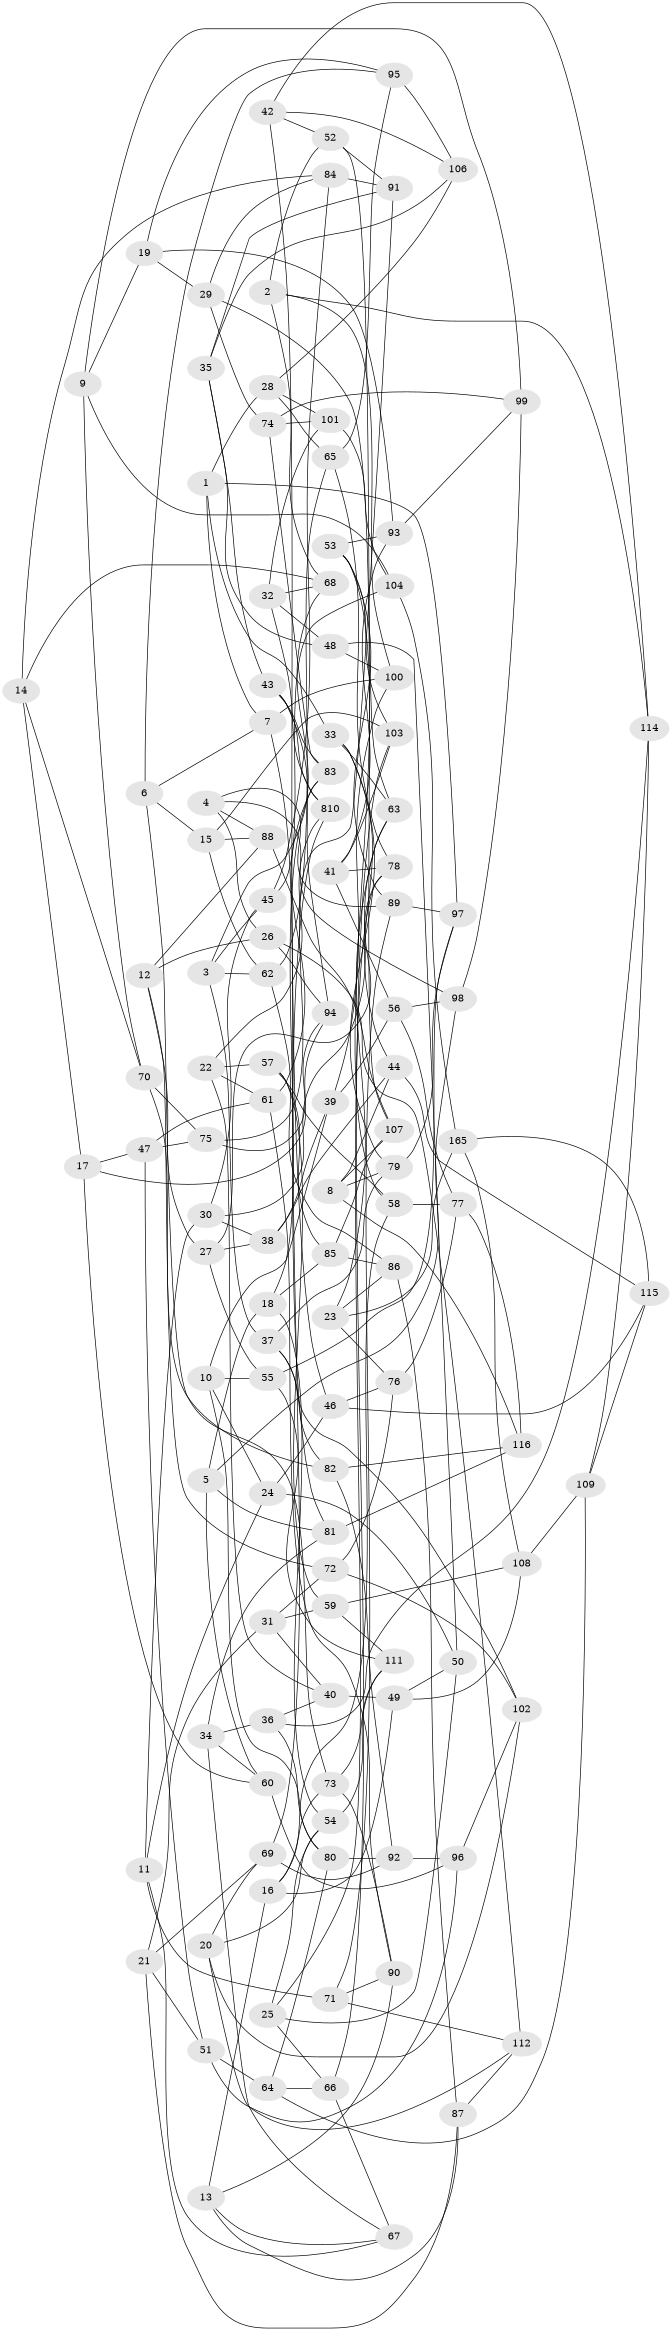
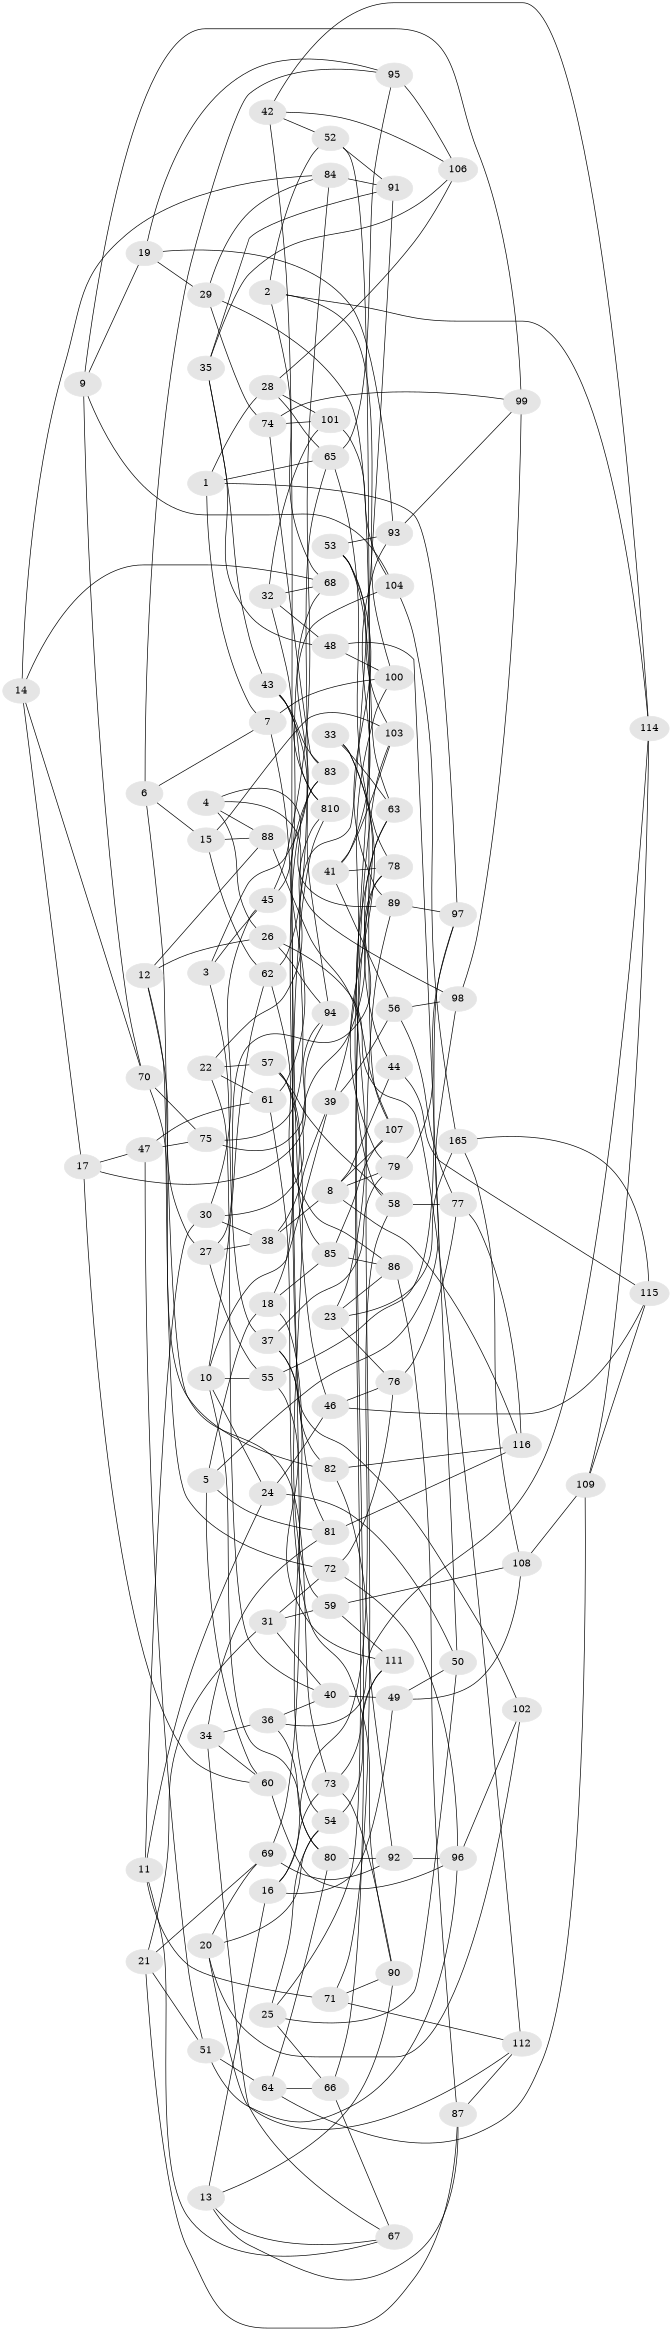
edge "1" -- "33": now "1" -- "65"
edge "3" -- "62": now "10" -- "62"
edge "44" -- "38": now "8" -- "38"
edge "72" -- "102": now "72" -- "96"
